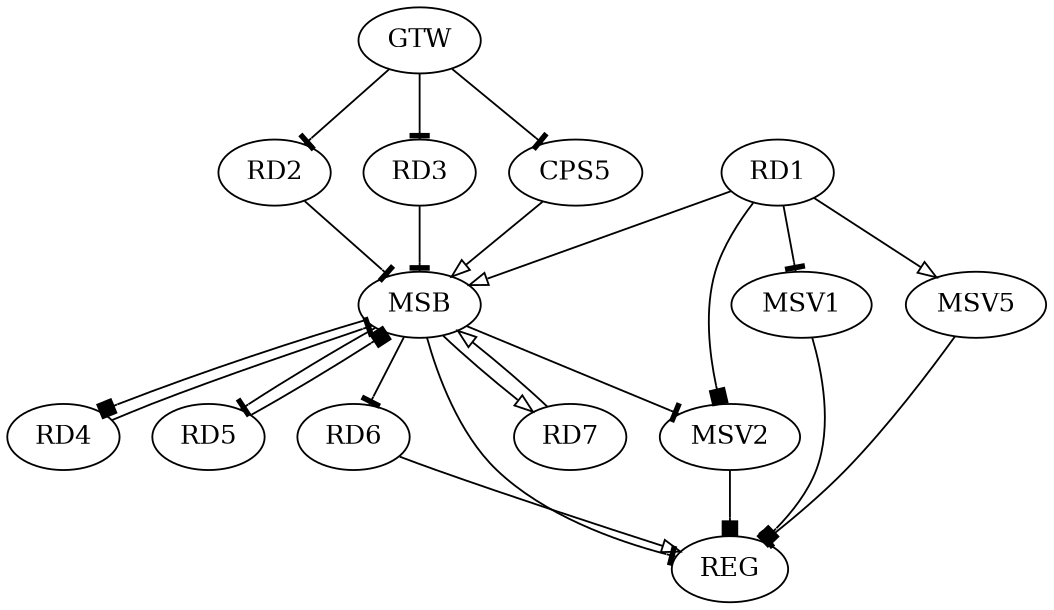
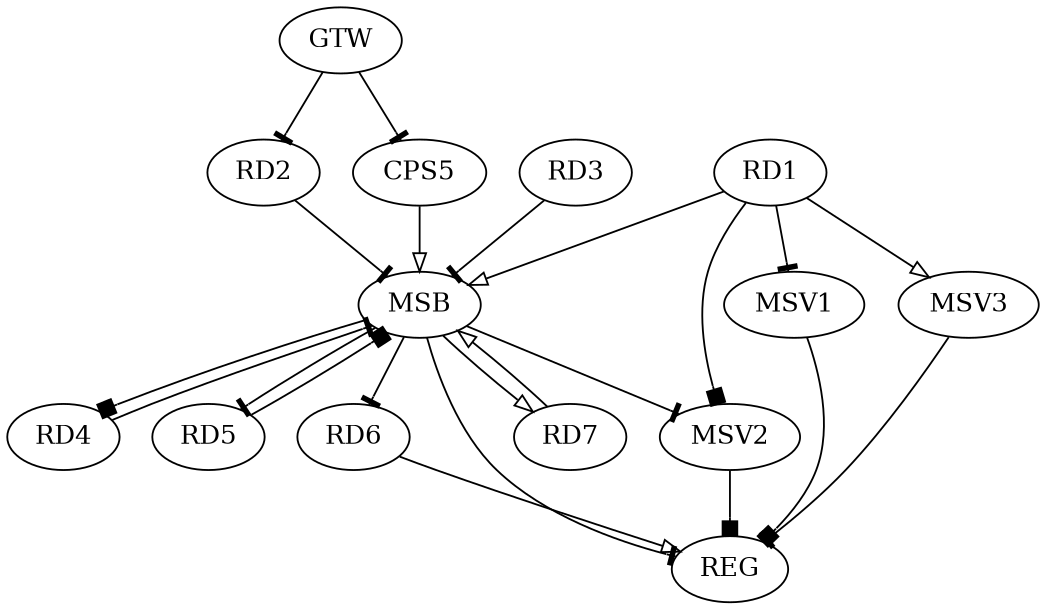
edge "GTW" -> "RD3": removed
node "MSV5": label "MSV5" -> "MSV3"
